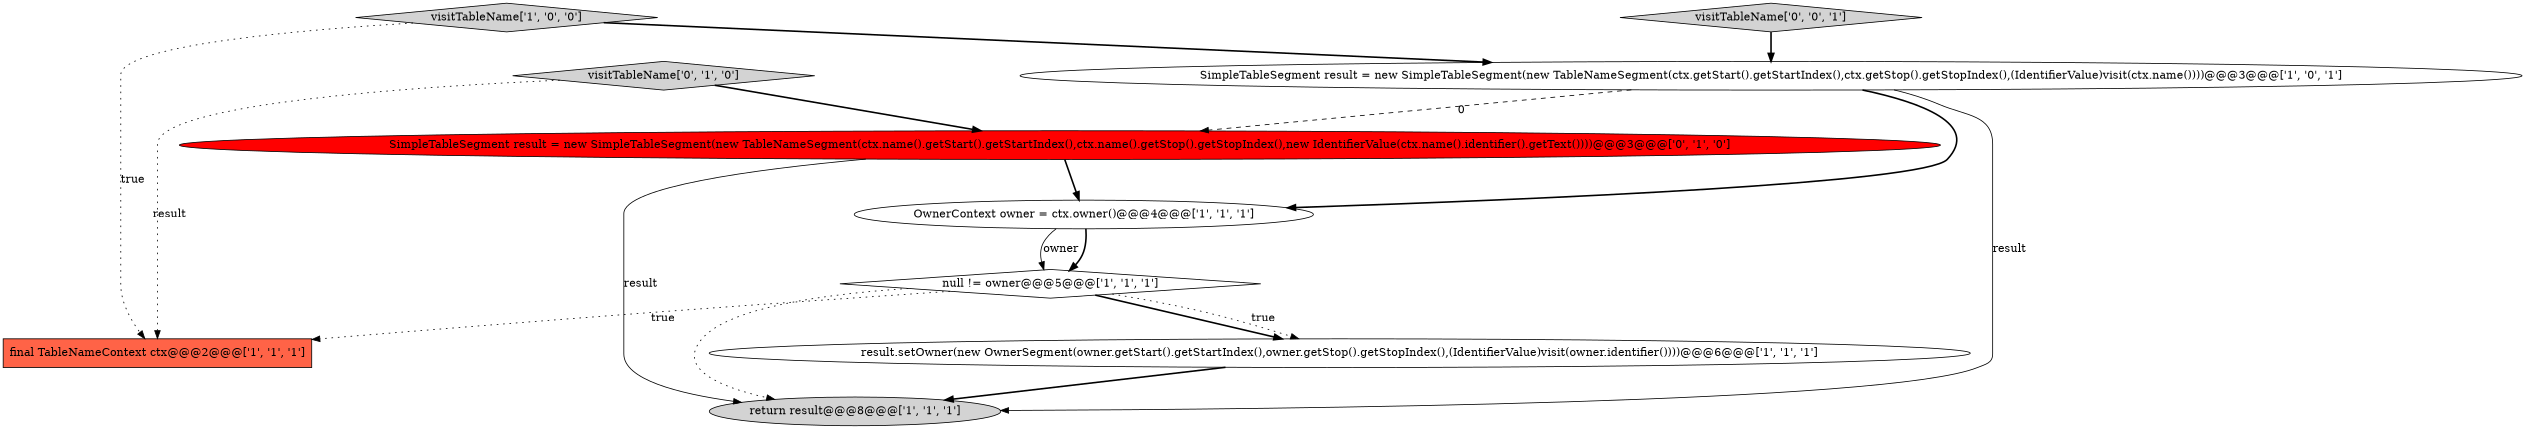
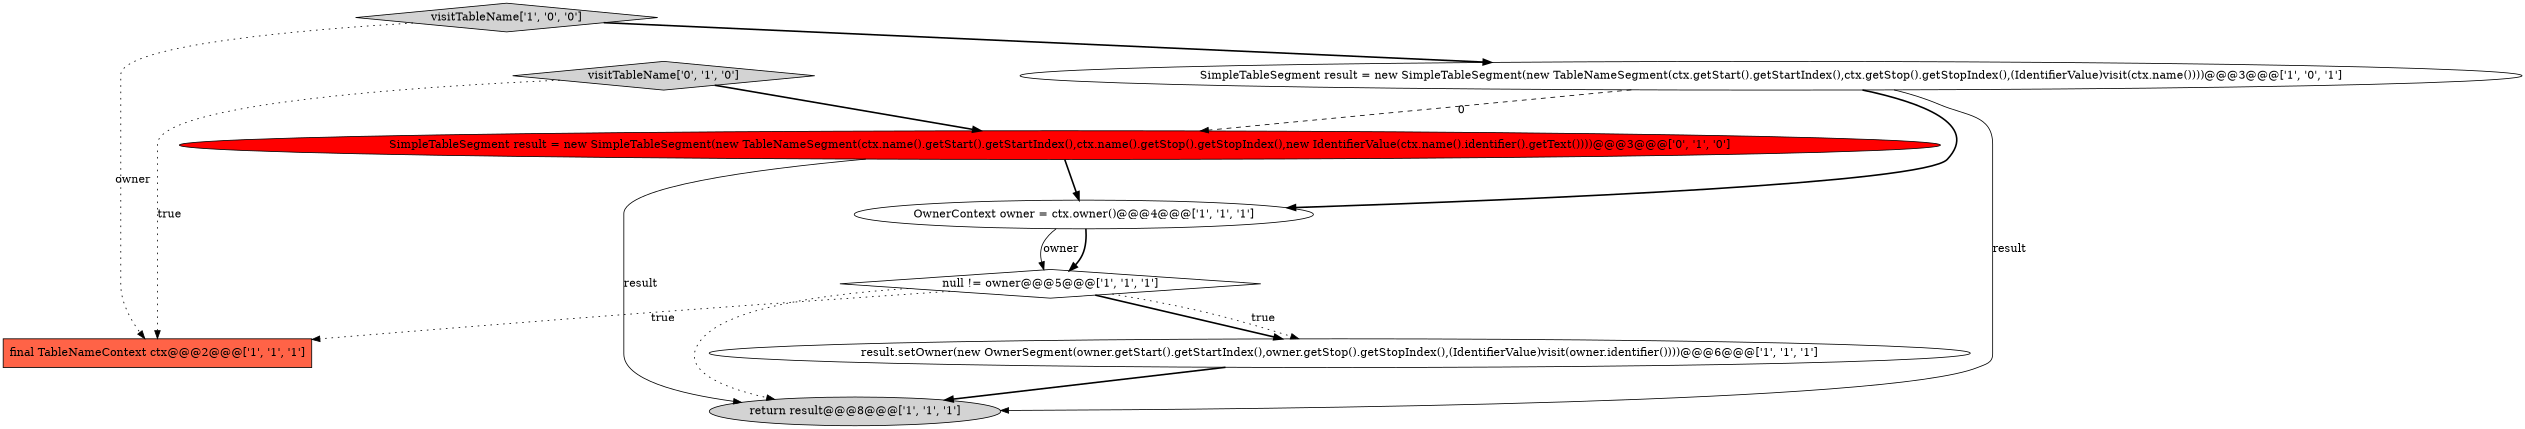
node "visitTableName['0', '0', '1']": removed
edge "visitTableName['1', '0', '0']" -> "final TableNameContext ctx@@@2@@@['1', '1', '1']": label "true" -> "owner"
edge "visitTableName['0', '1', '0']" -> "final TableNameContext ctx@@@2@@@['1', '1', '1']": label "result" -> "true"
